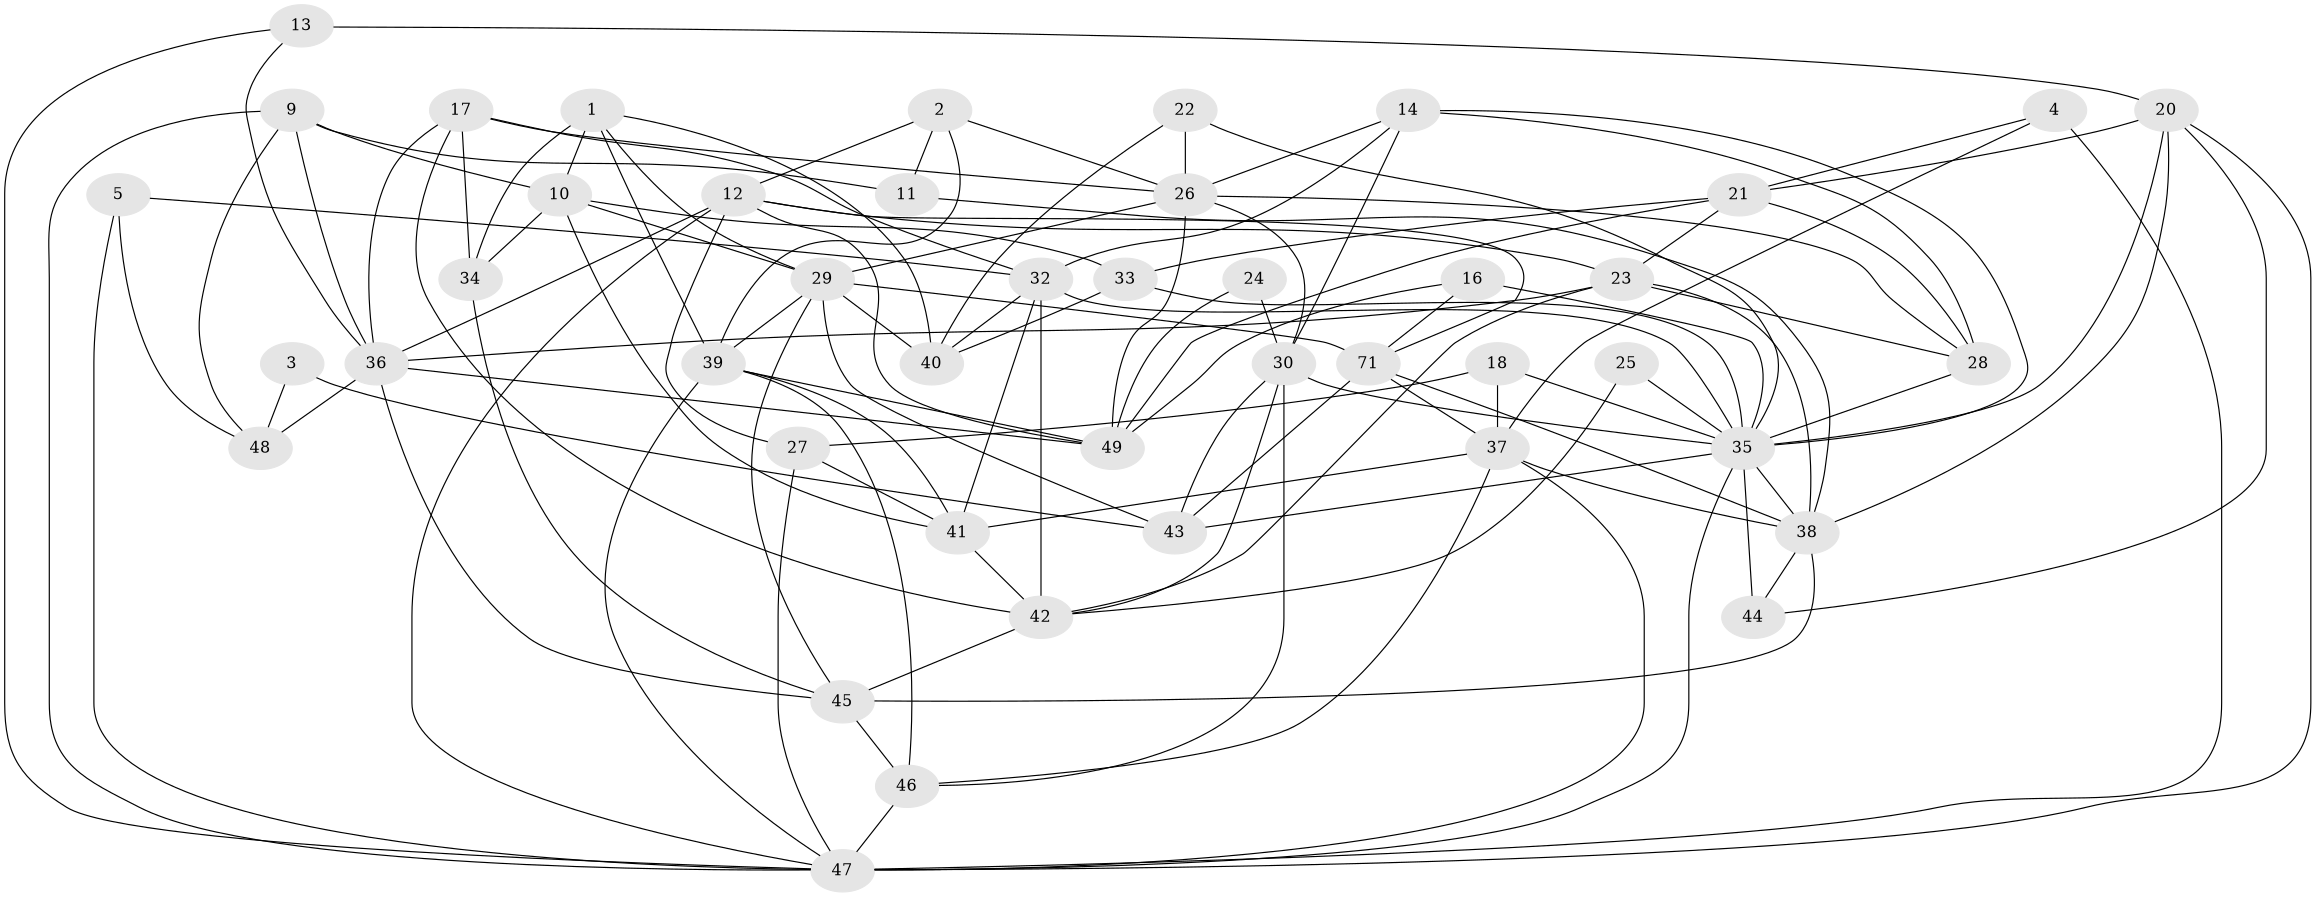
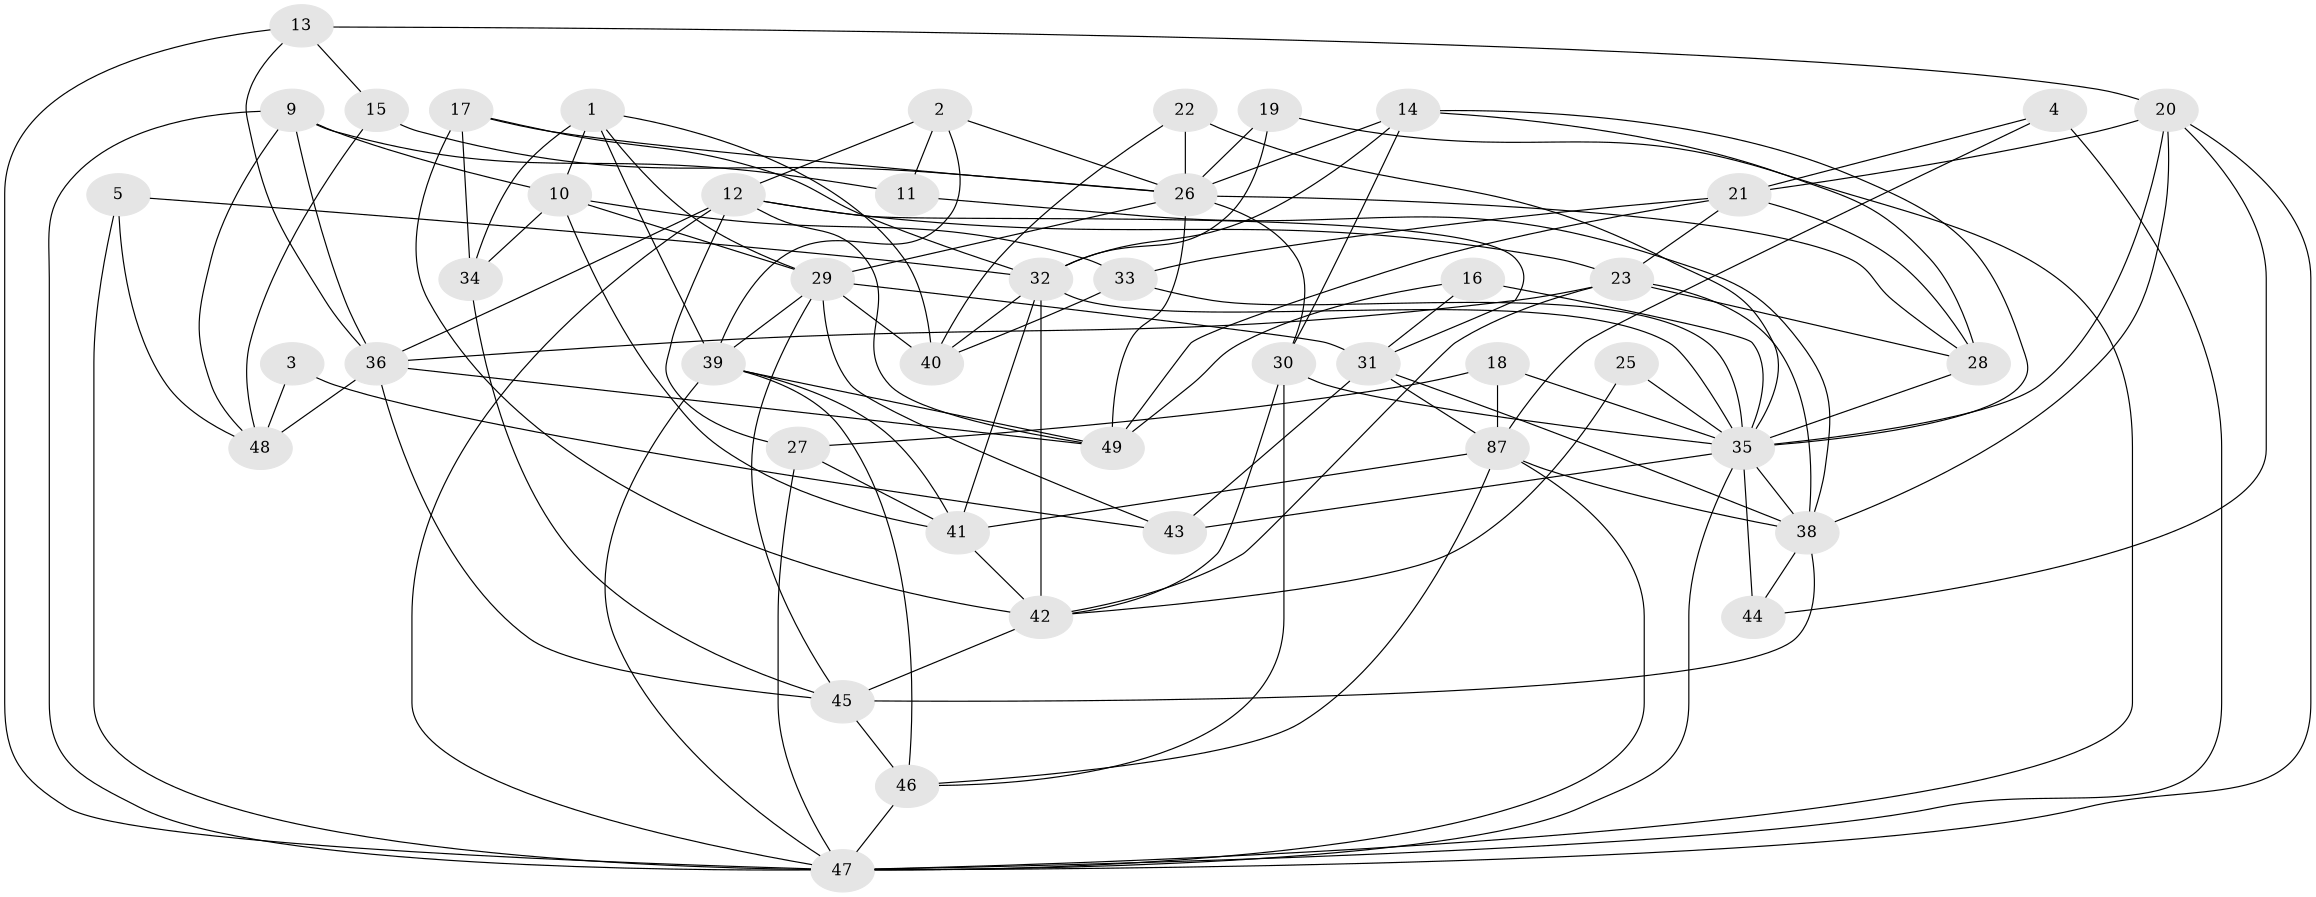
node "15": added
node "19": added
edge "17" -- "36": removed
node "24": removed
node "71": label "71" -> "31"
edge "30" -- "43": removed
node "37": label "37" -> "87"
